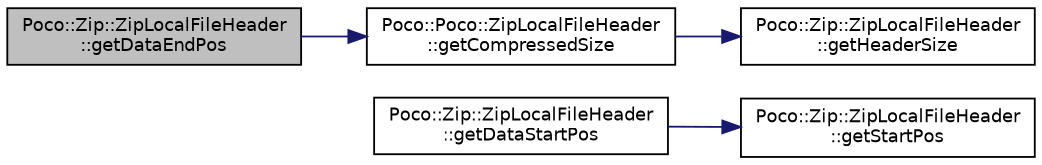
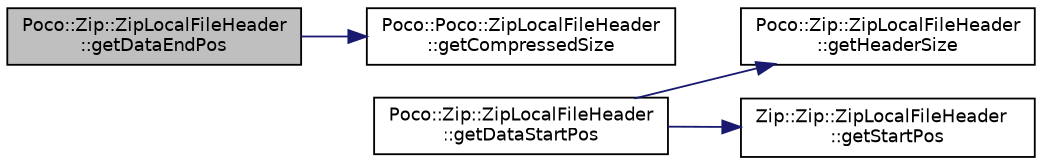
edge "Poco::Poco::ZipLocalFileHeader ::getCompressedSize" -> "Poco::Zip::ZipLocalFileHeader ::getHeaderSize": now "Poco::Zip::ZipLocalFileHeader ::getDataStartPos" -> "Poco::Zip::ZipLocalFileHeader ::getHeaderSize"
node "Poco::Zip::ZipLocalFileHeader ::getStartPos": label "Poco::Zip::ZipLocalFileHeader ::getStartPos" -> "Zip::Zip::ZipLocalFileHeader ::getStartPos"
